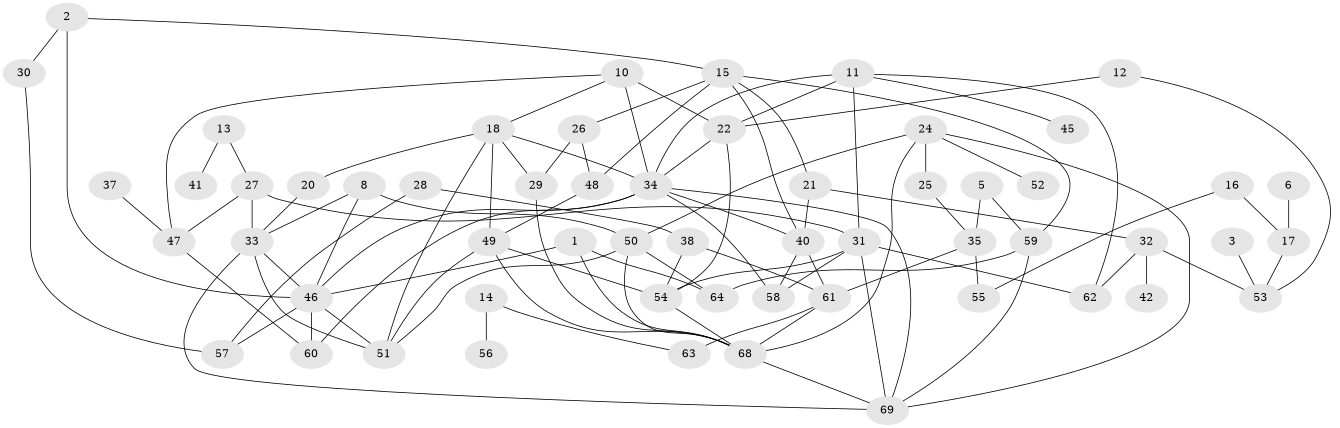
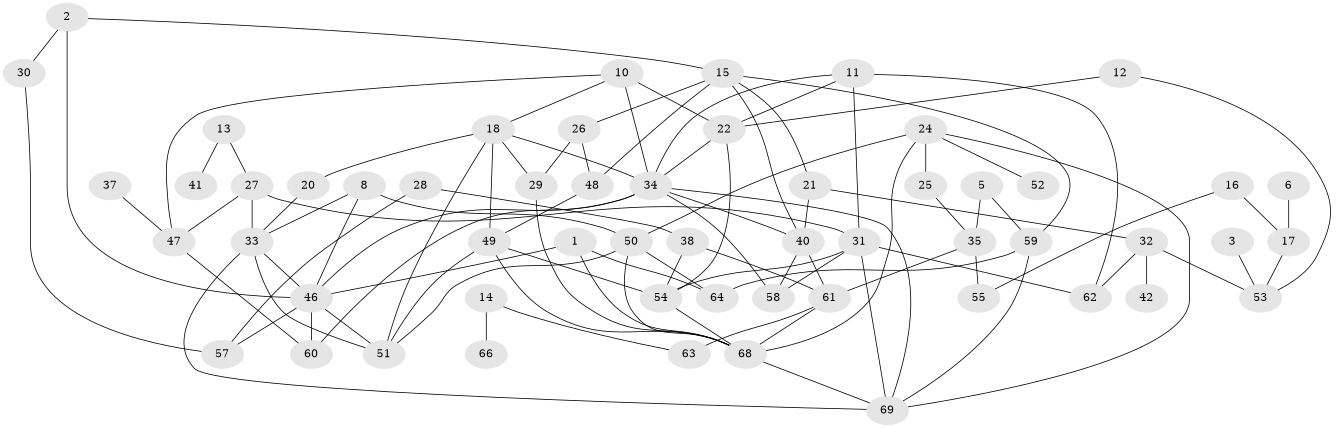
node "45": removed
node "56": label "56" -> "66"
